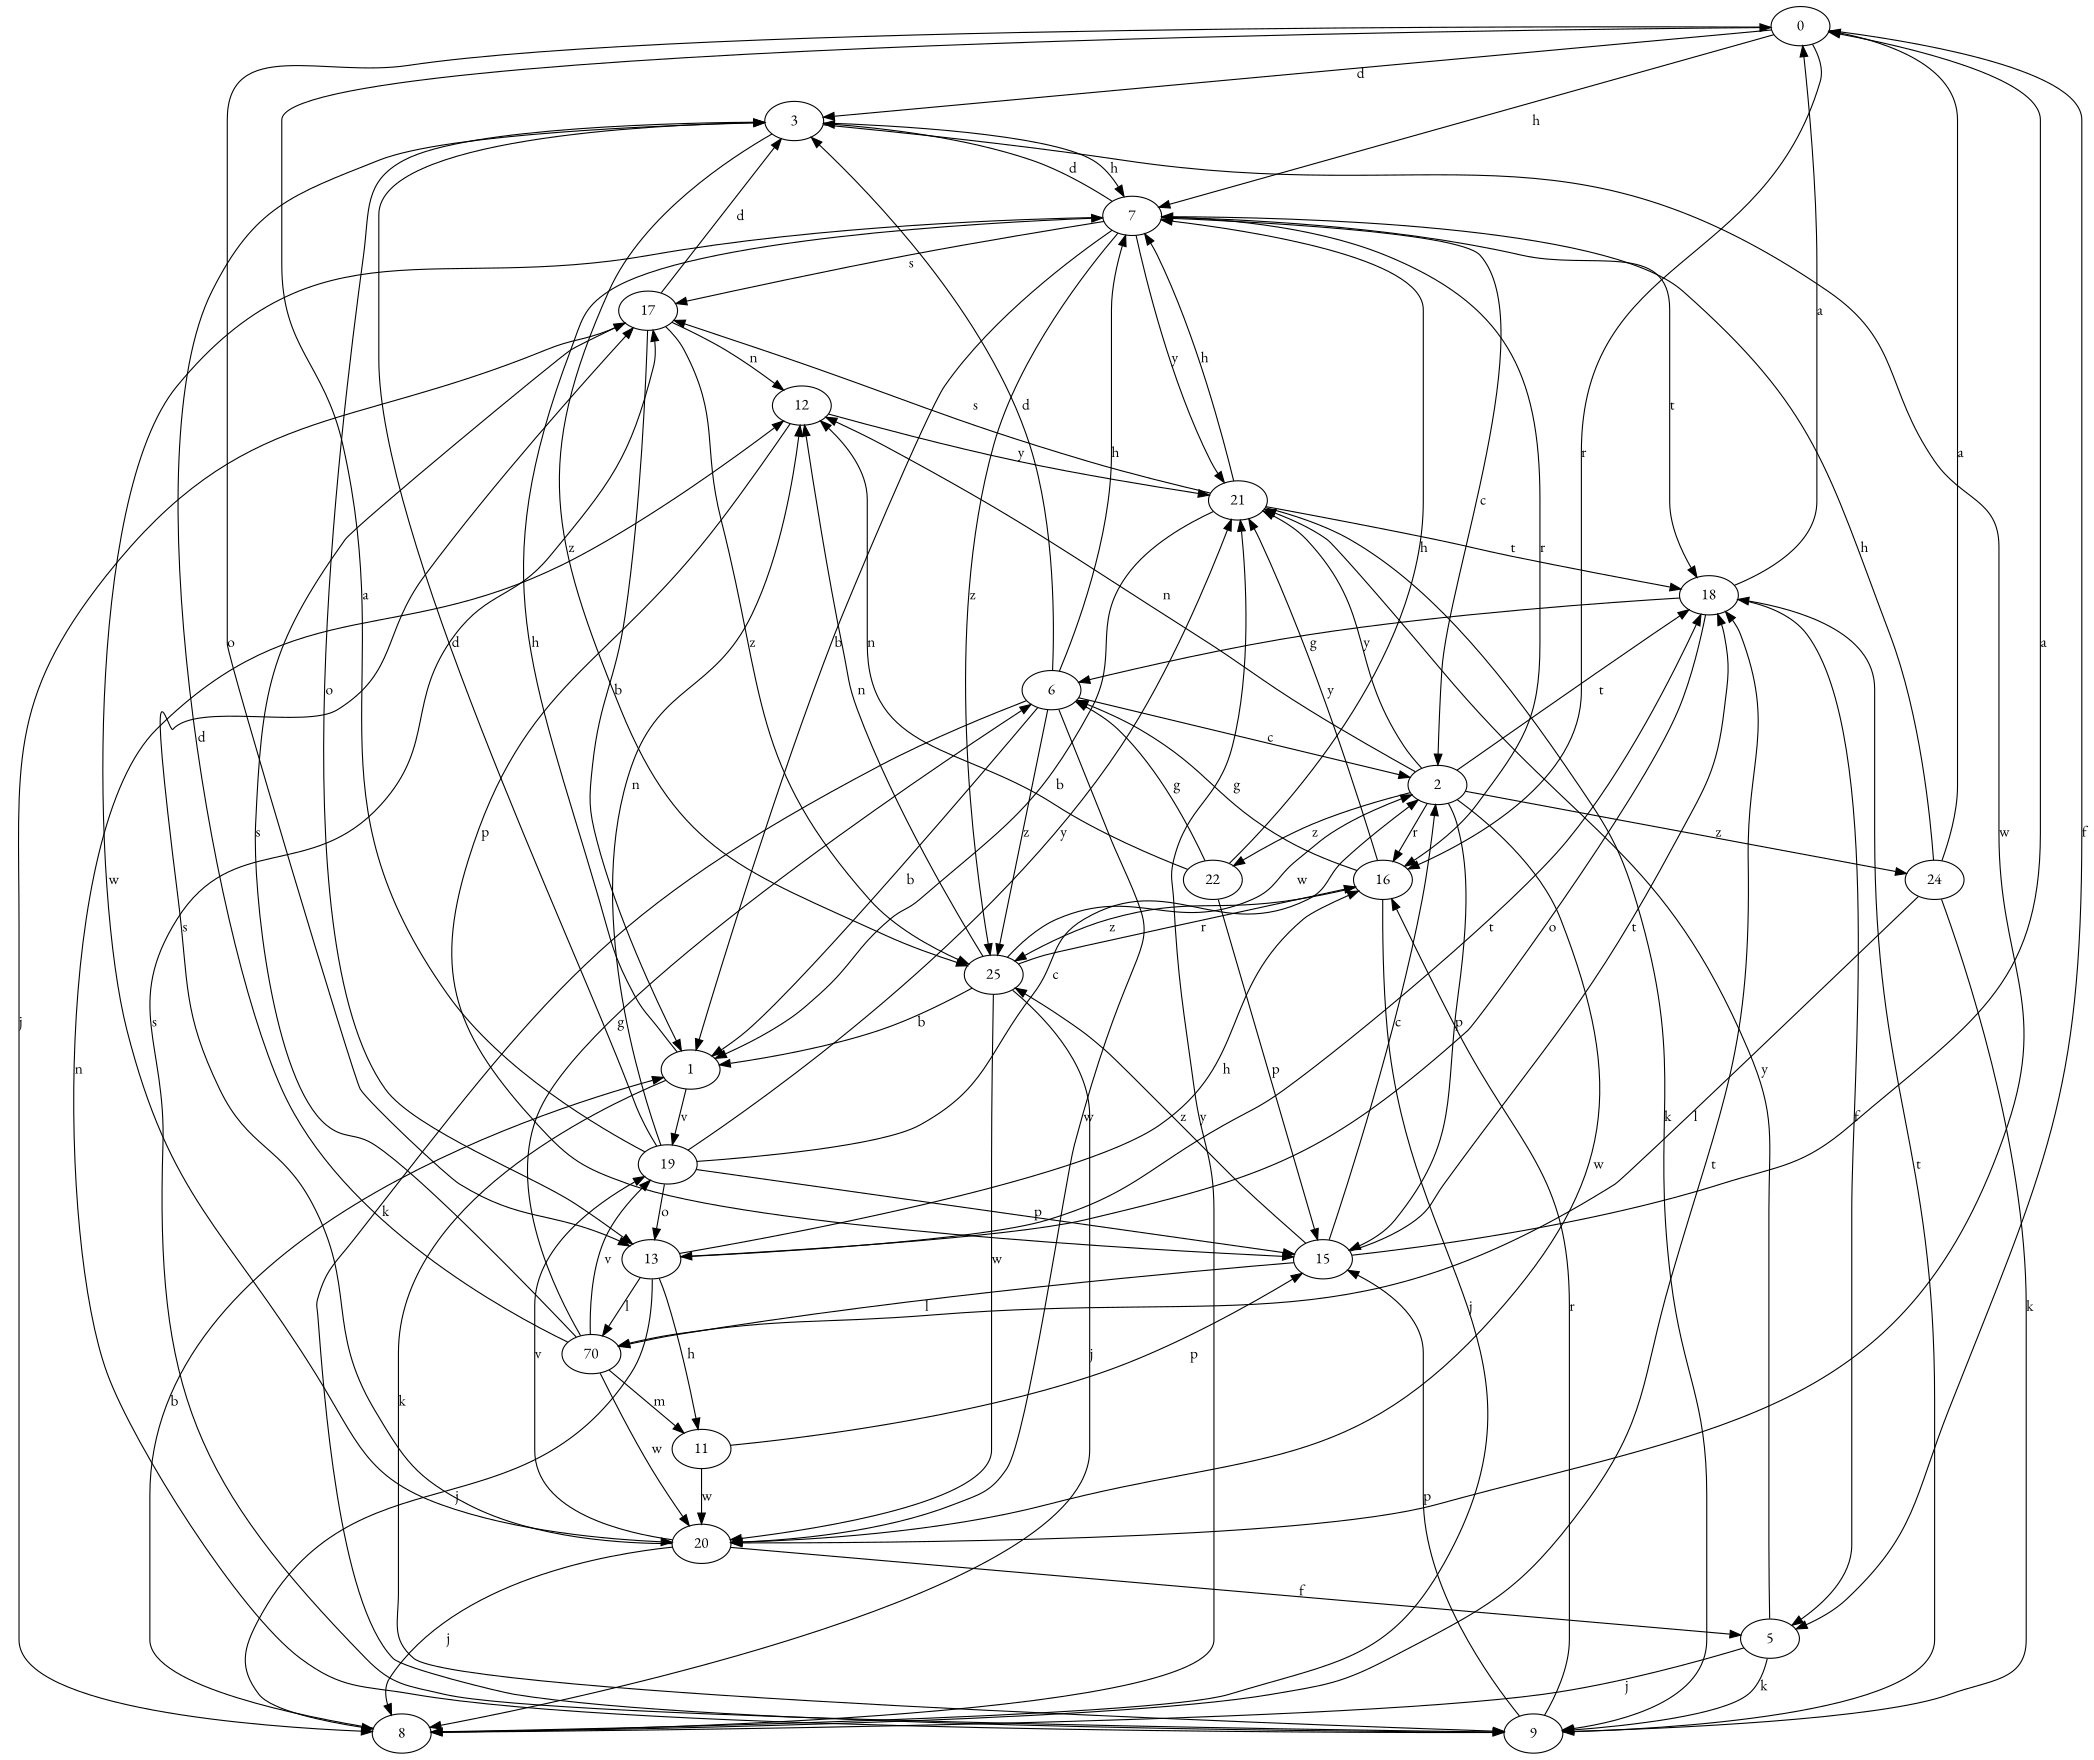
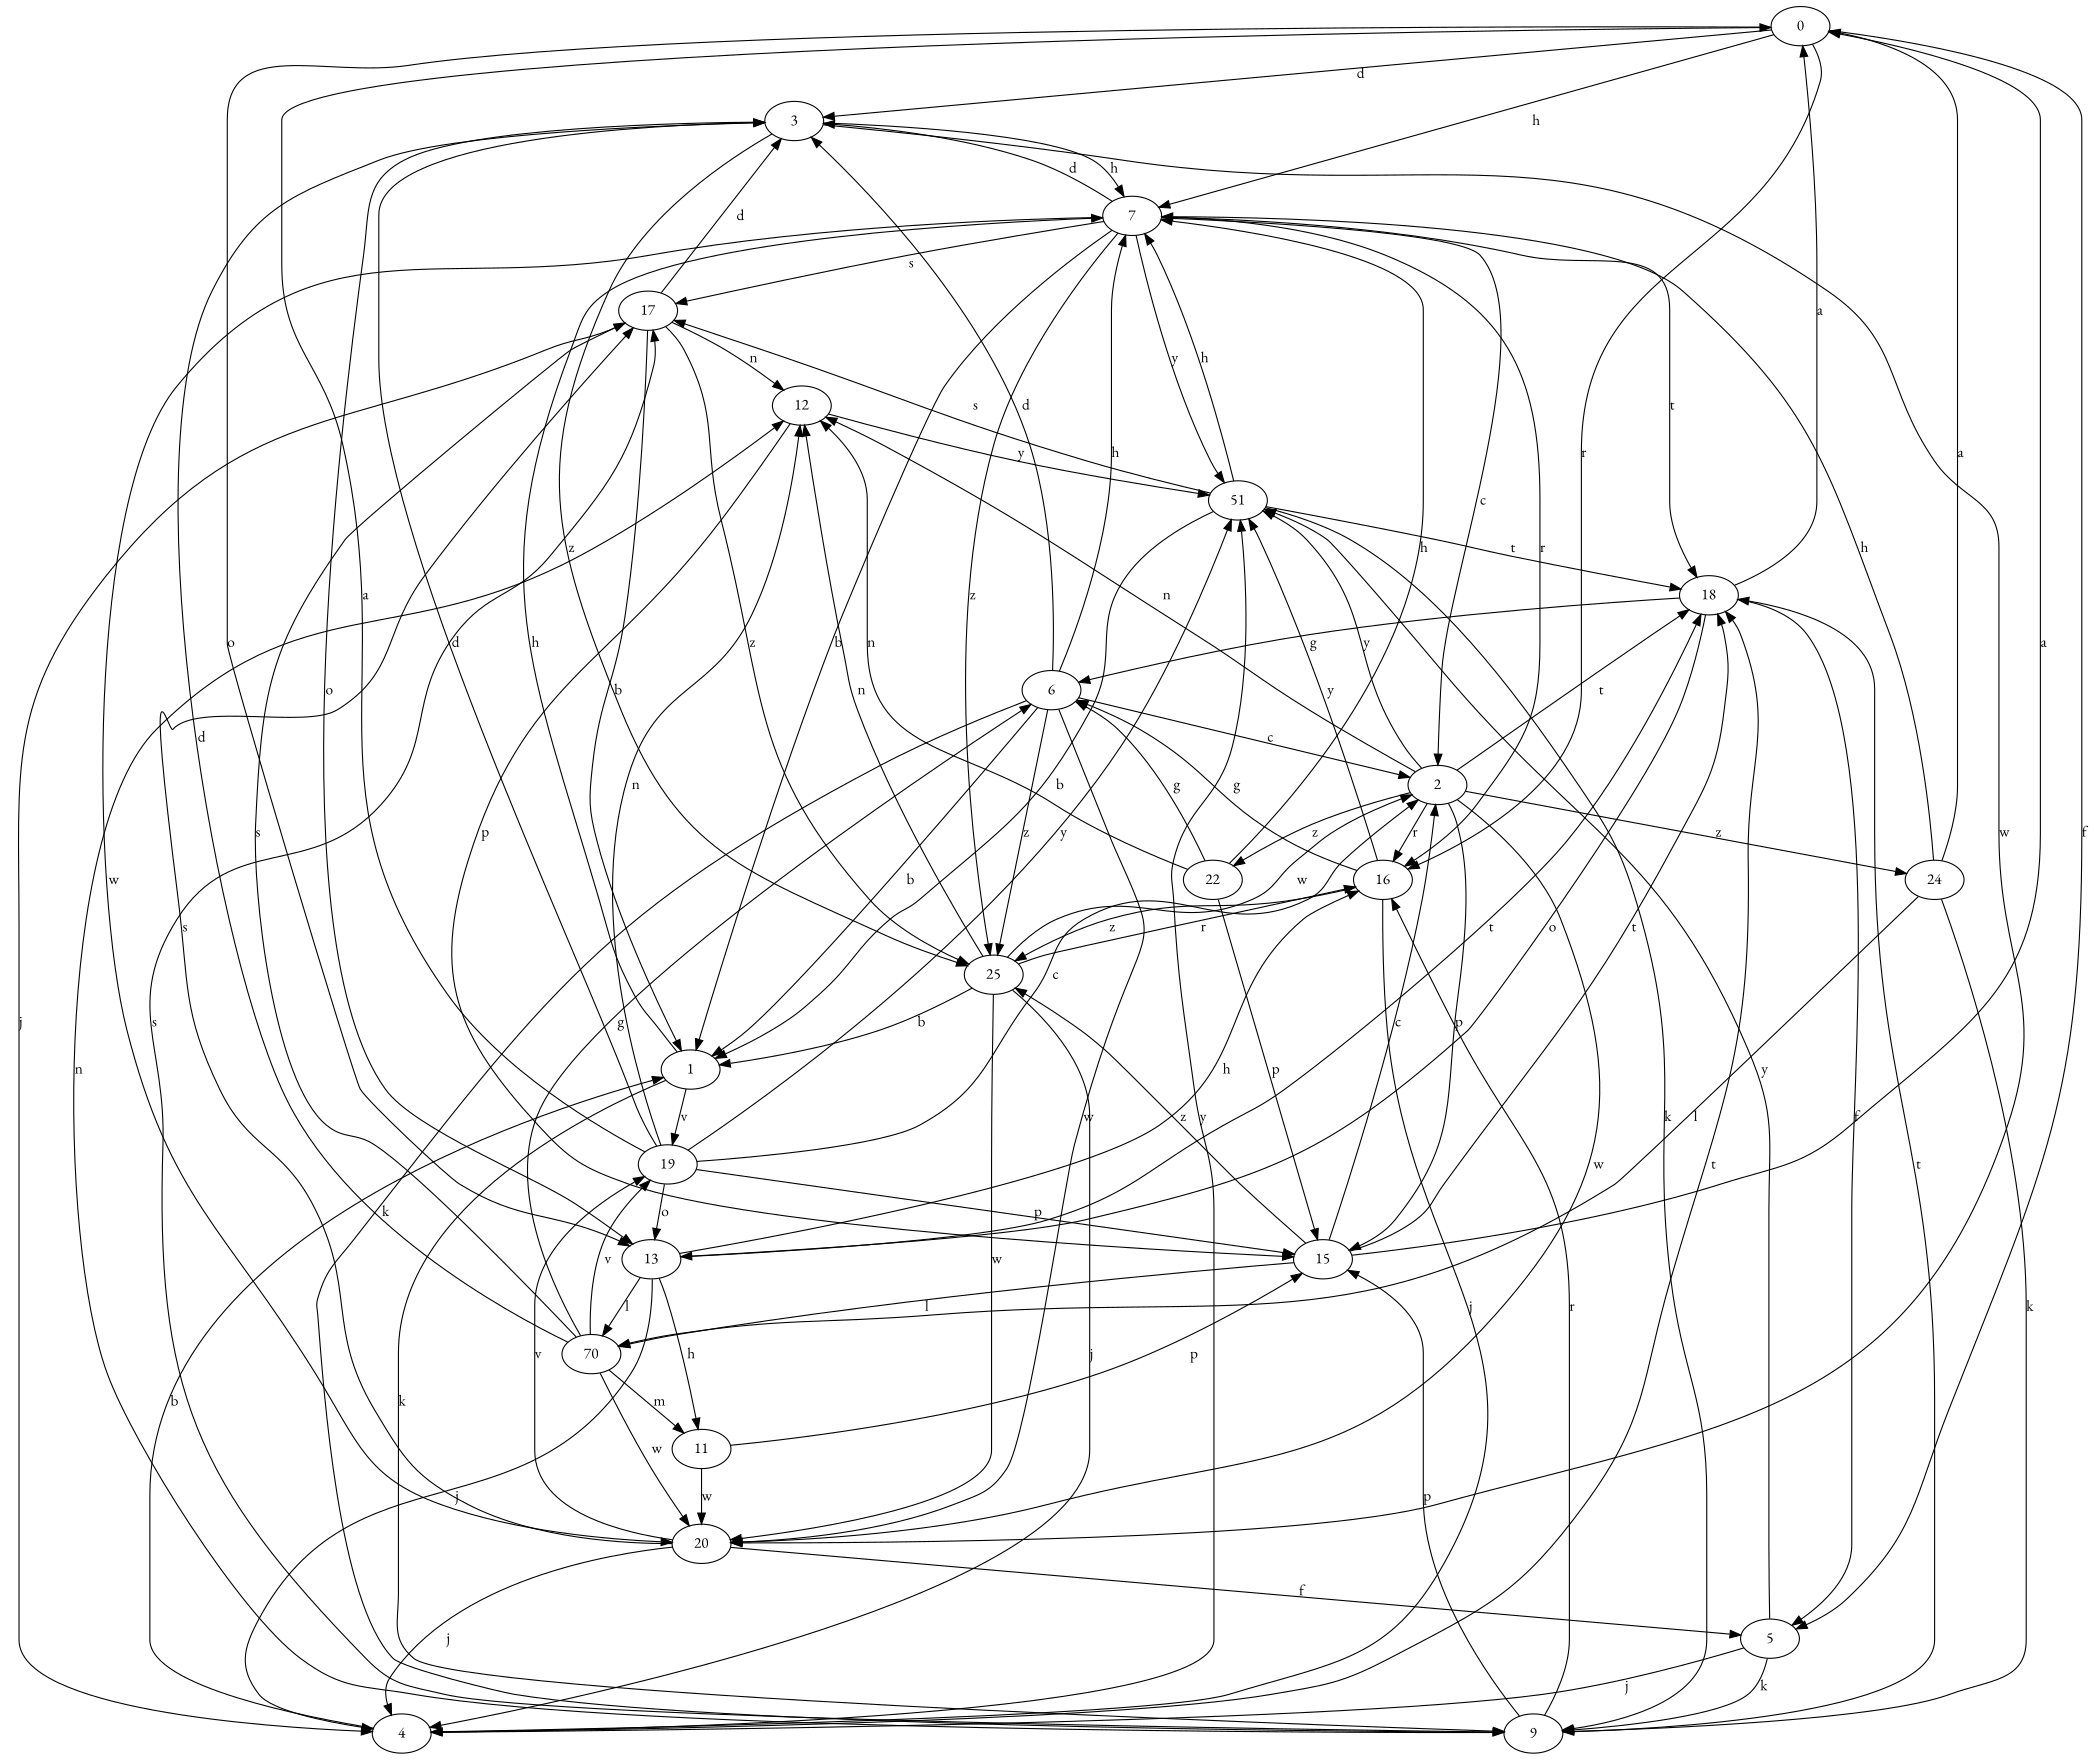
node "21": label "21" -> "51"
node "8": label "8" -> "4"
